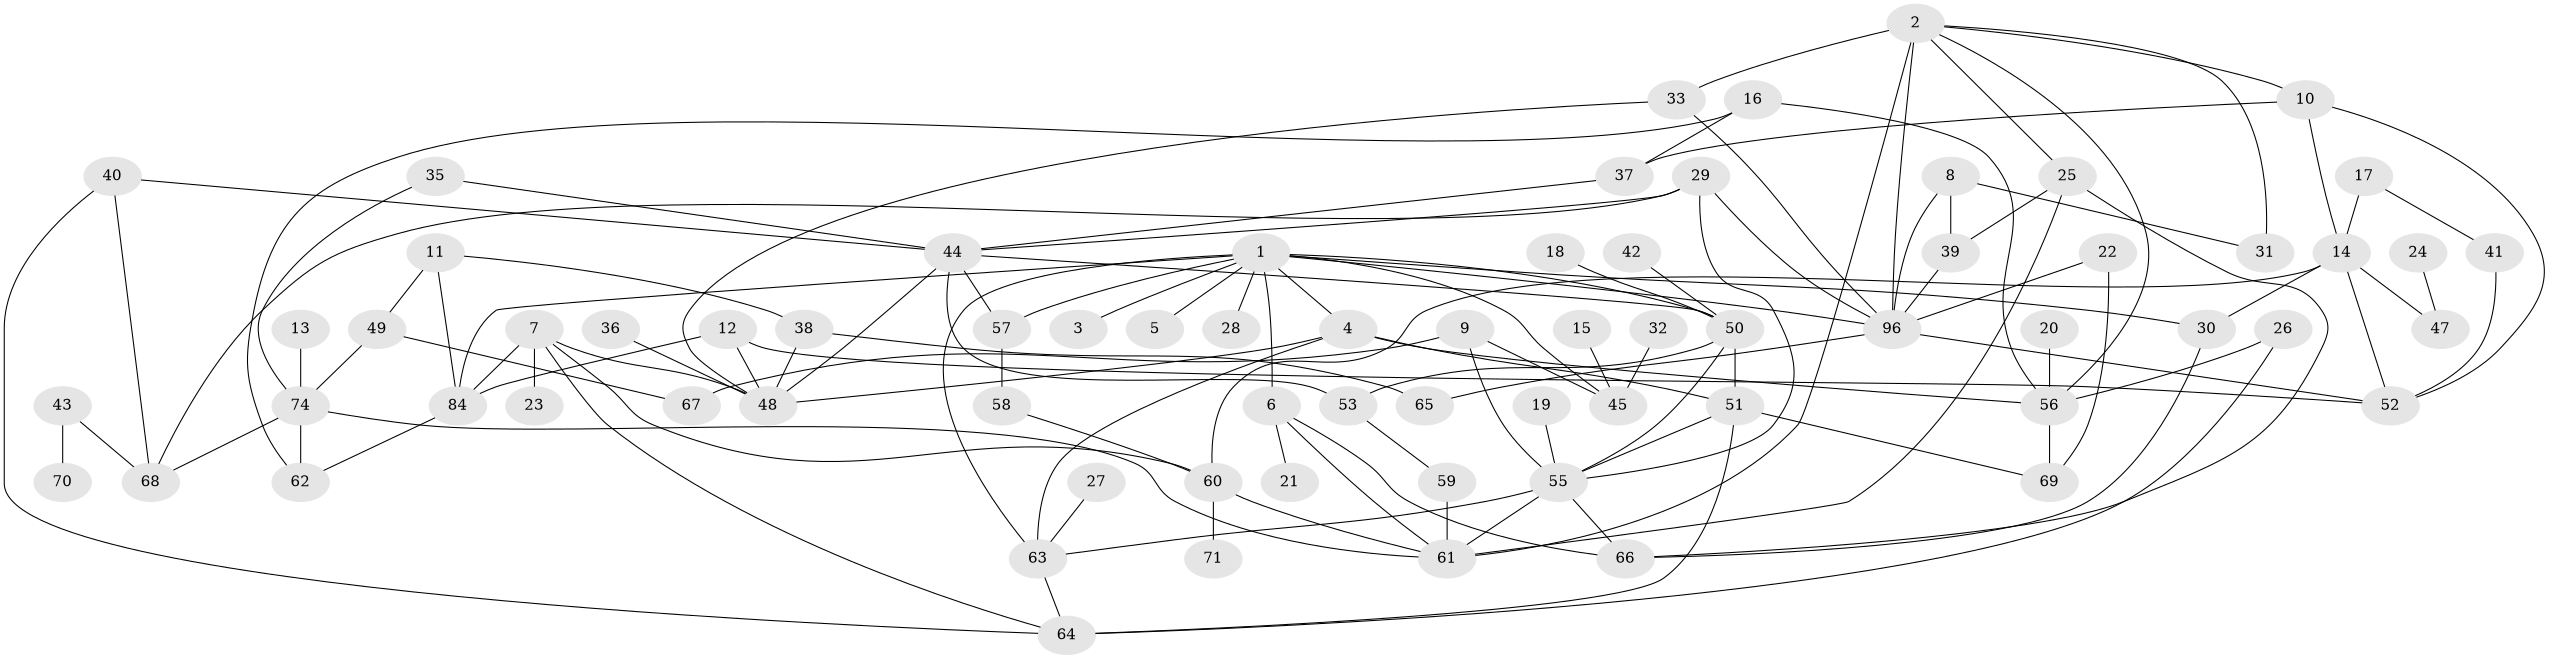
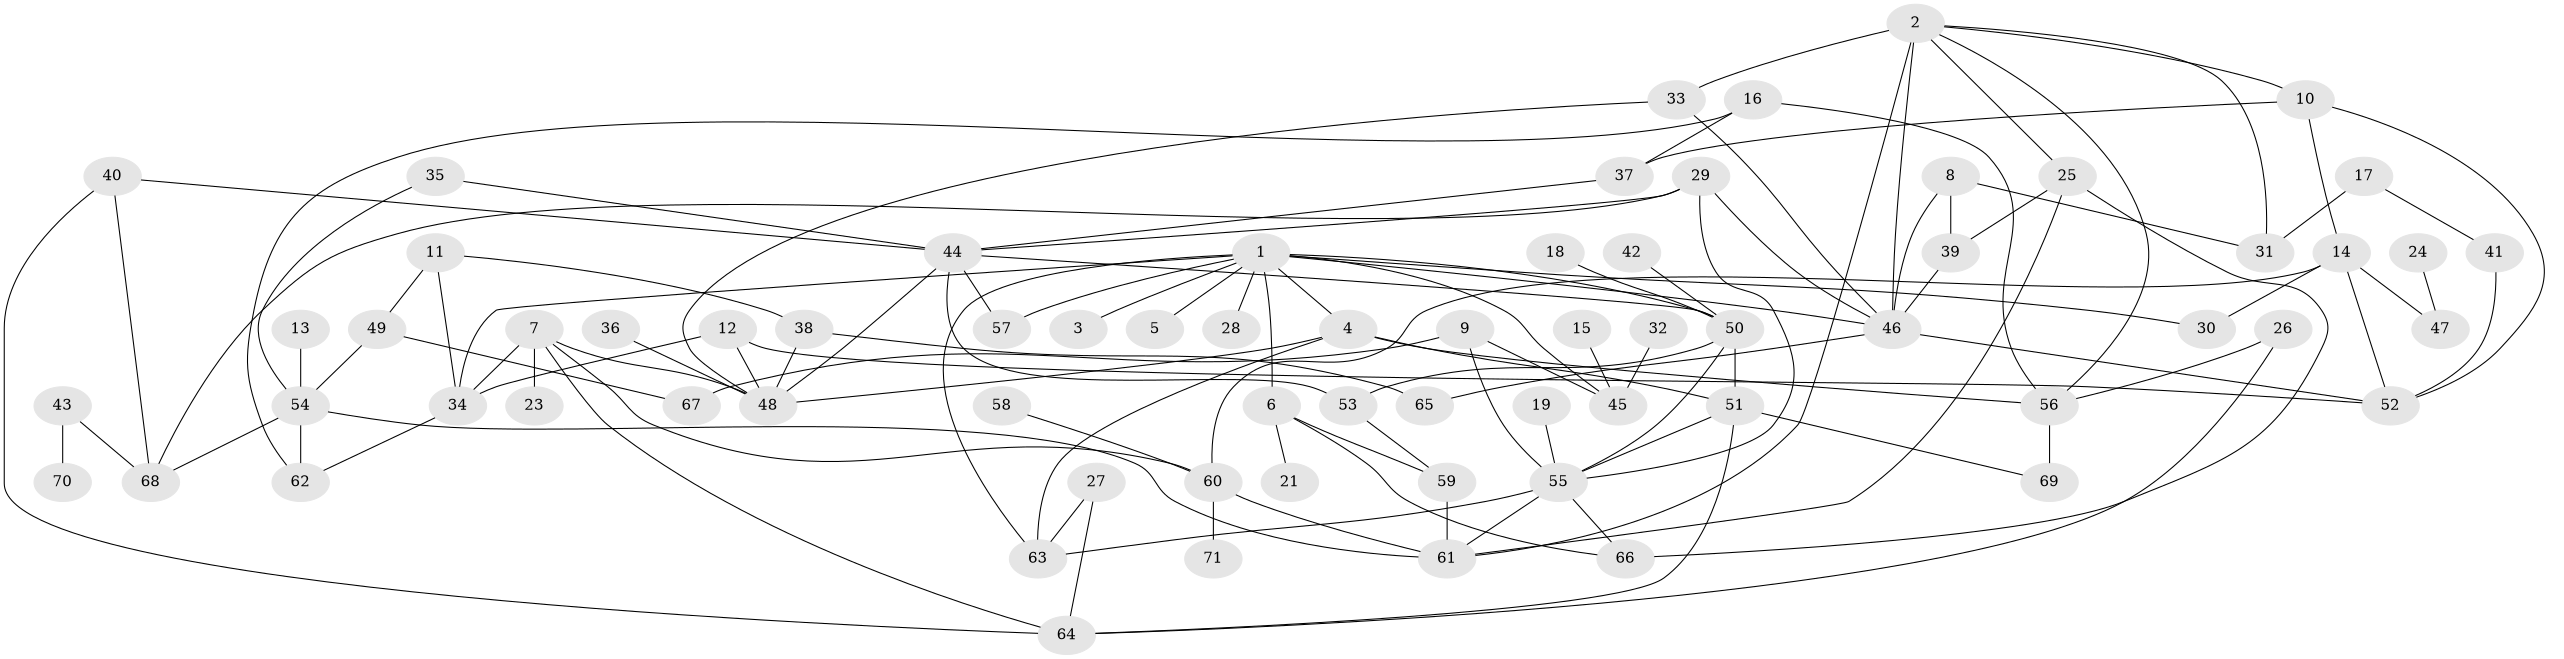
edge "17" -- "14": now "17" -- "31"
node "22": removed
node "96": label "96" -> "46"
node "20": removed
edge "57" -- "58": removed
node "74": label "74" -> "54"
node "84": label "84" -> "34"
edge "6" -- "61": now "6" -- "59"
edge "30" -- "66": removed
edge "63" -- "64": now "27" -- "64"
